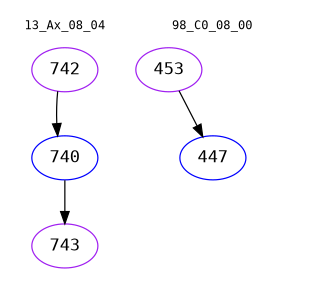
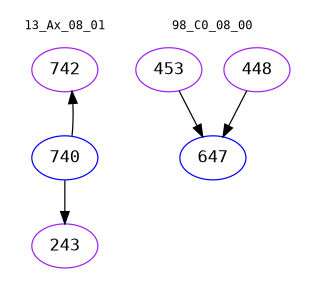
cluster "13_Ax_08_04": label "13_Ax_08_04" -> "13_Ax_08_01"
node "448": added
edge "742" -> "740": reversed
node "447": label "447" -> "647"
node "743": label "743" -> "243"
